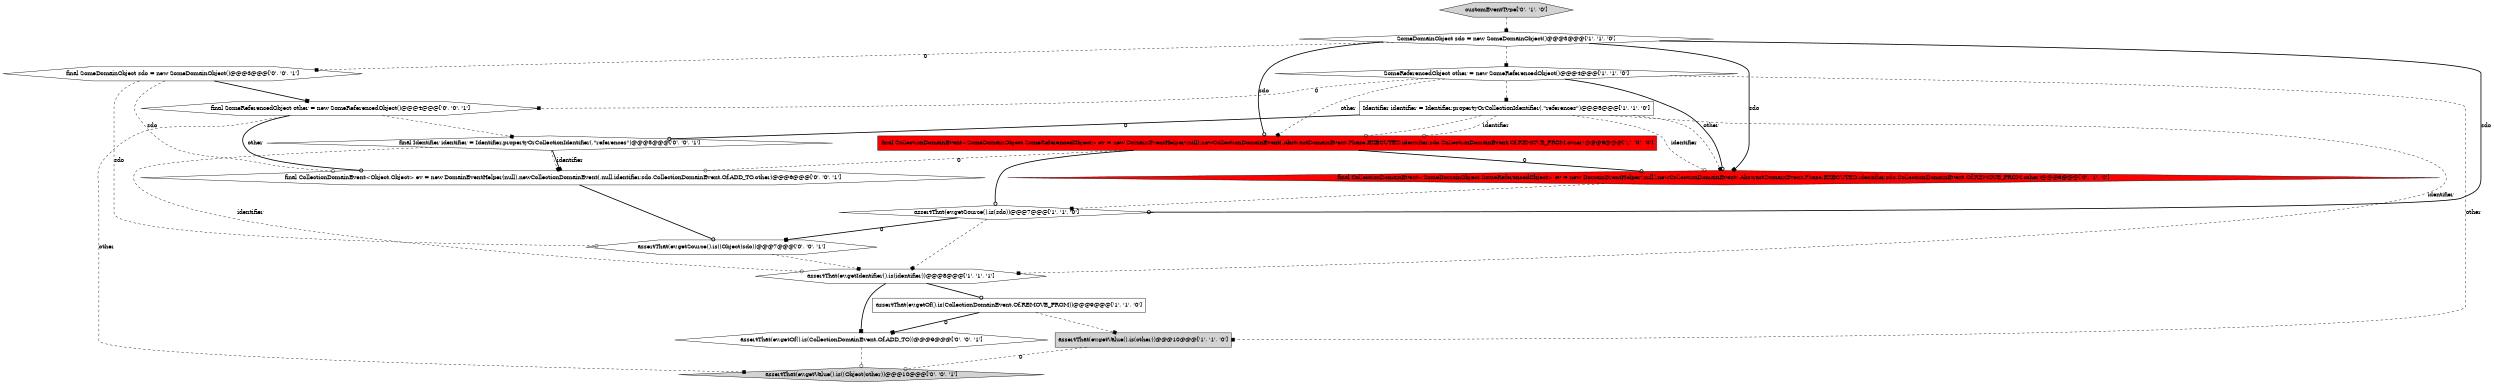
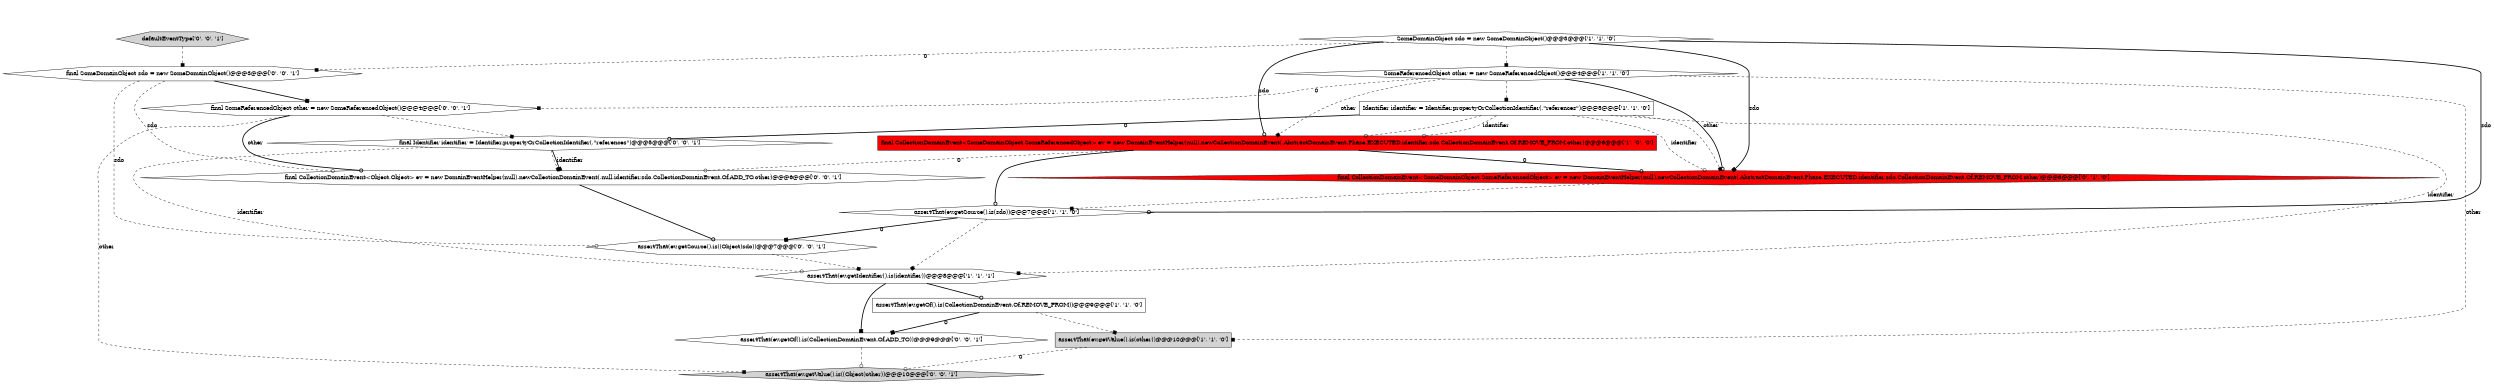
node "customEventType['0', '1', '0']": removed
node "defaultEventType['0', '0', '1']": added
